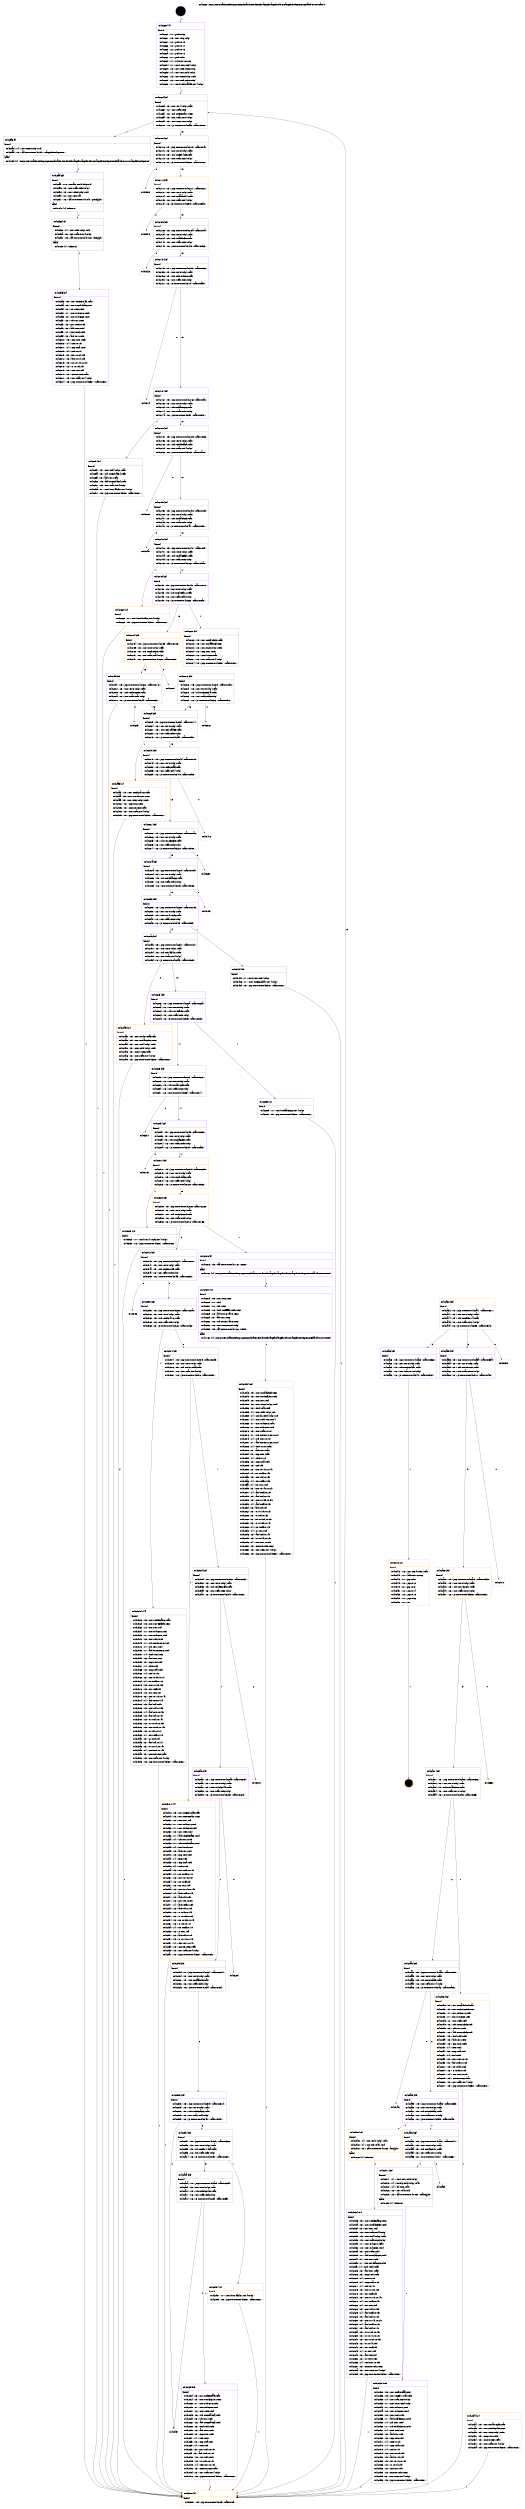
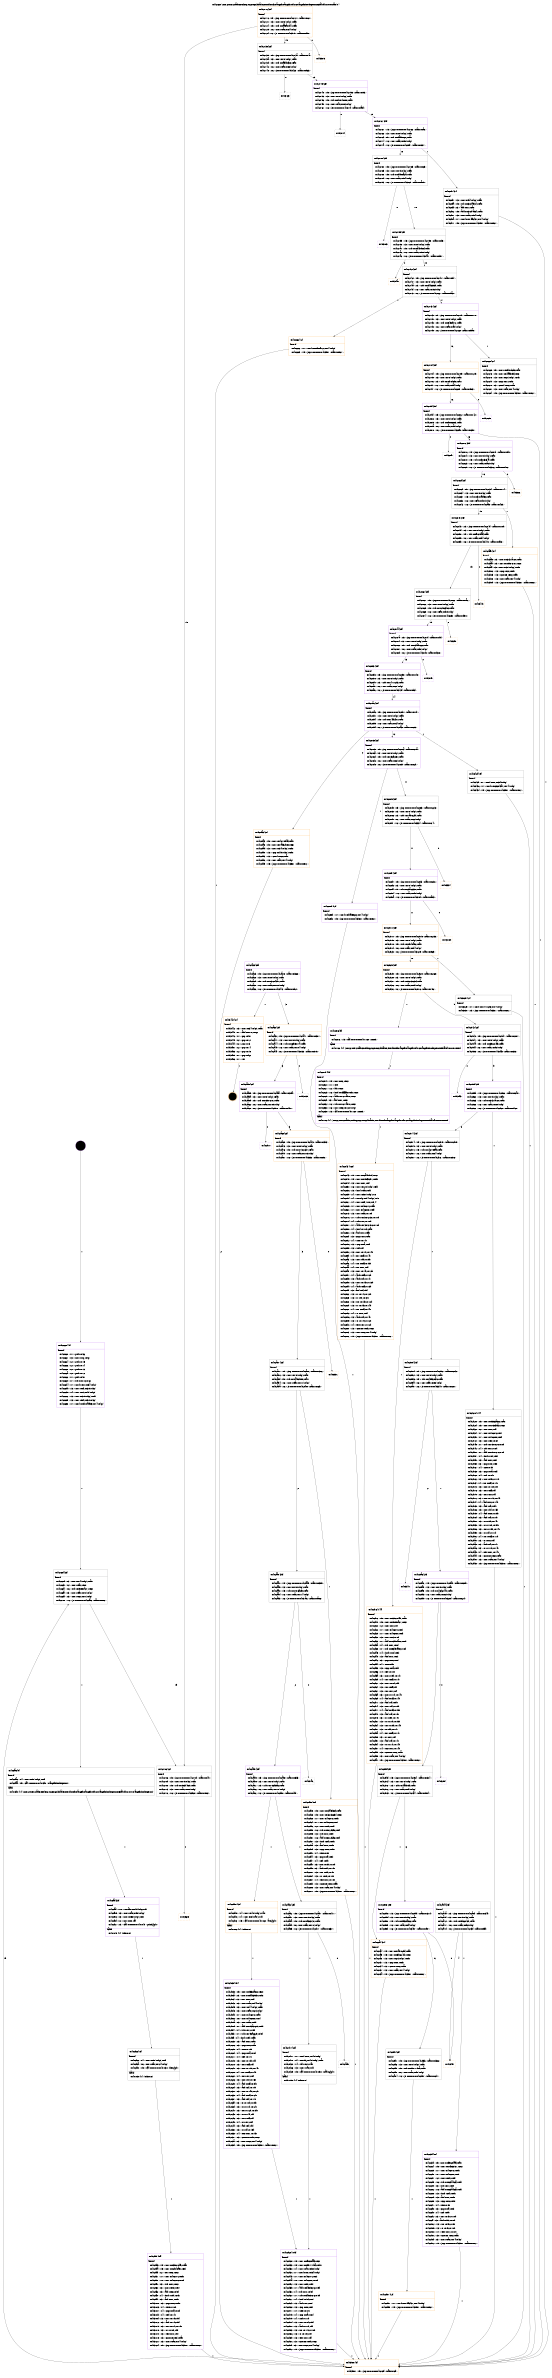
edge "0x402706 [22]" -> "0x40271c [25]": reversed
edge "0x4027fd [25]" -> "0x40282f [25]": now "0x4027fd [25]" -> "0x402816 [25]"
edge "0x402893 [25]" -> "0x40342f [19]": now "0x4028ac [25]" -> "0x40342f [19]"
edge "0x402a3c [25]" -> "0x402a23 [25]": reversed
edge "0x4029bf [25]" -> "0x402ca4 [27]": added, label "1"
edge "0x4029f1 [25]" -> "0x402a0a [25]": removed, label "5"
edge "0x402bc5 [157]" -> "0x403581 [5]": now "0x402bc5 [157]" -> "0x402d2e [105]"
